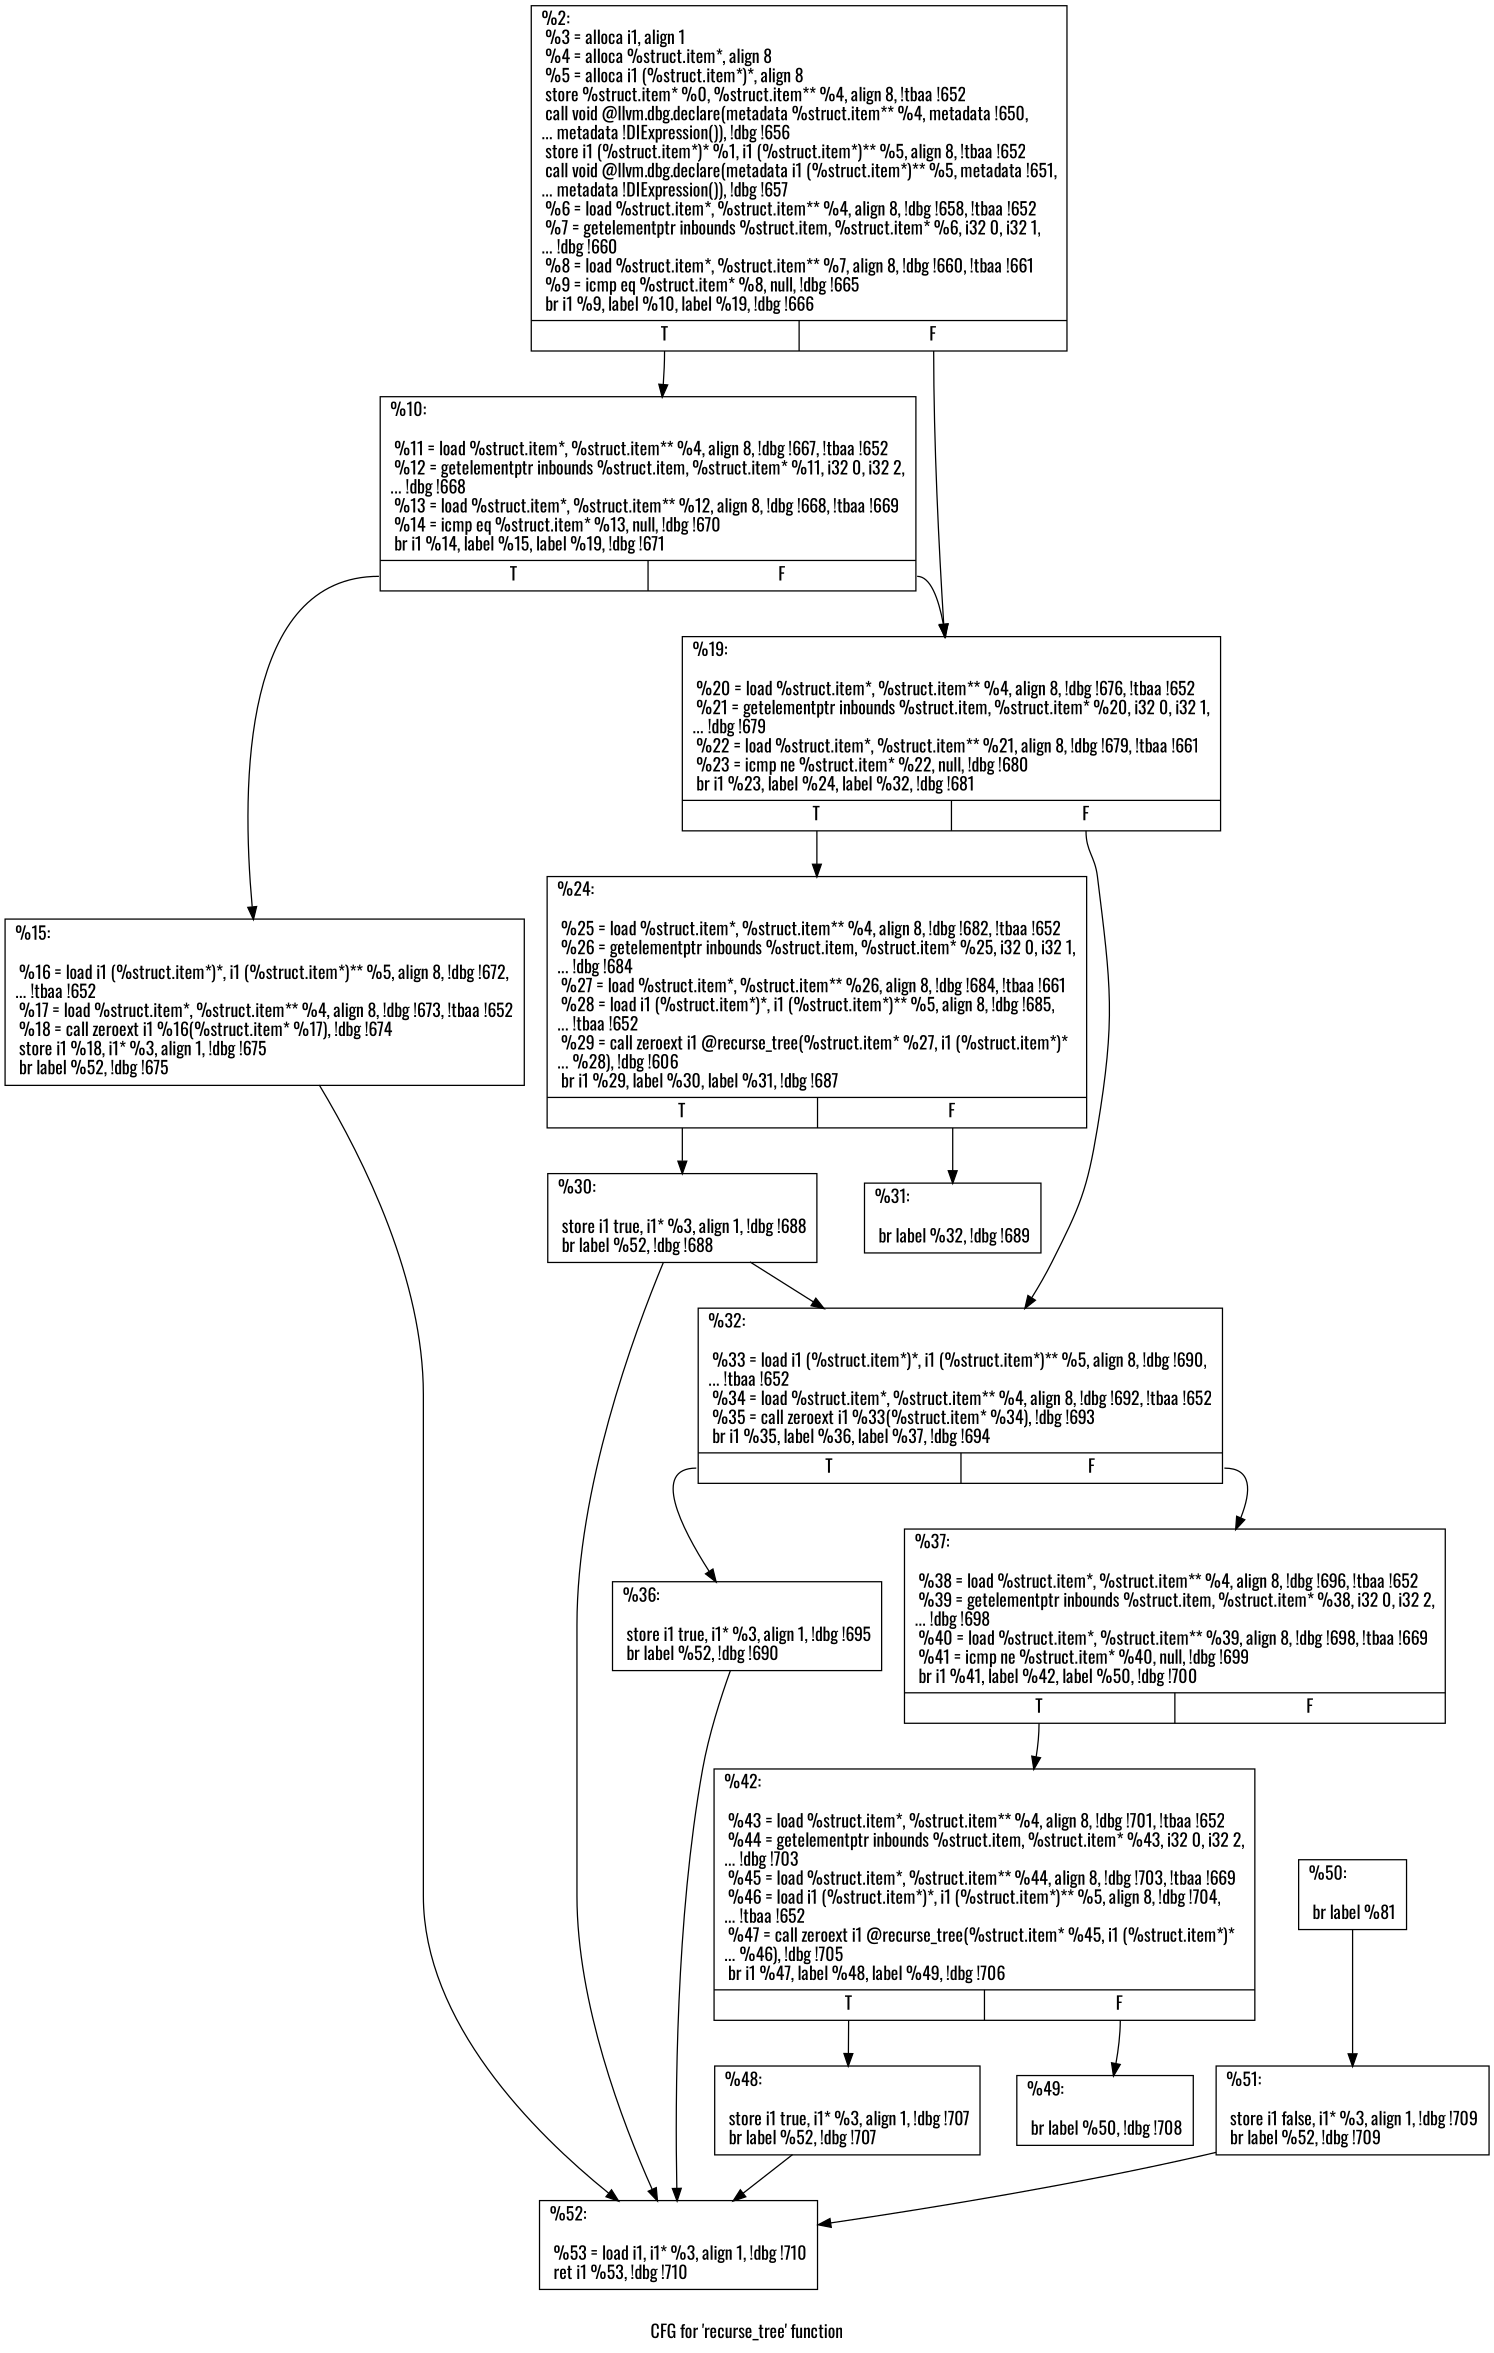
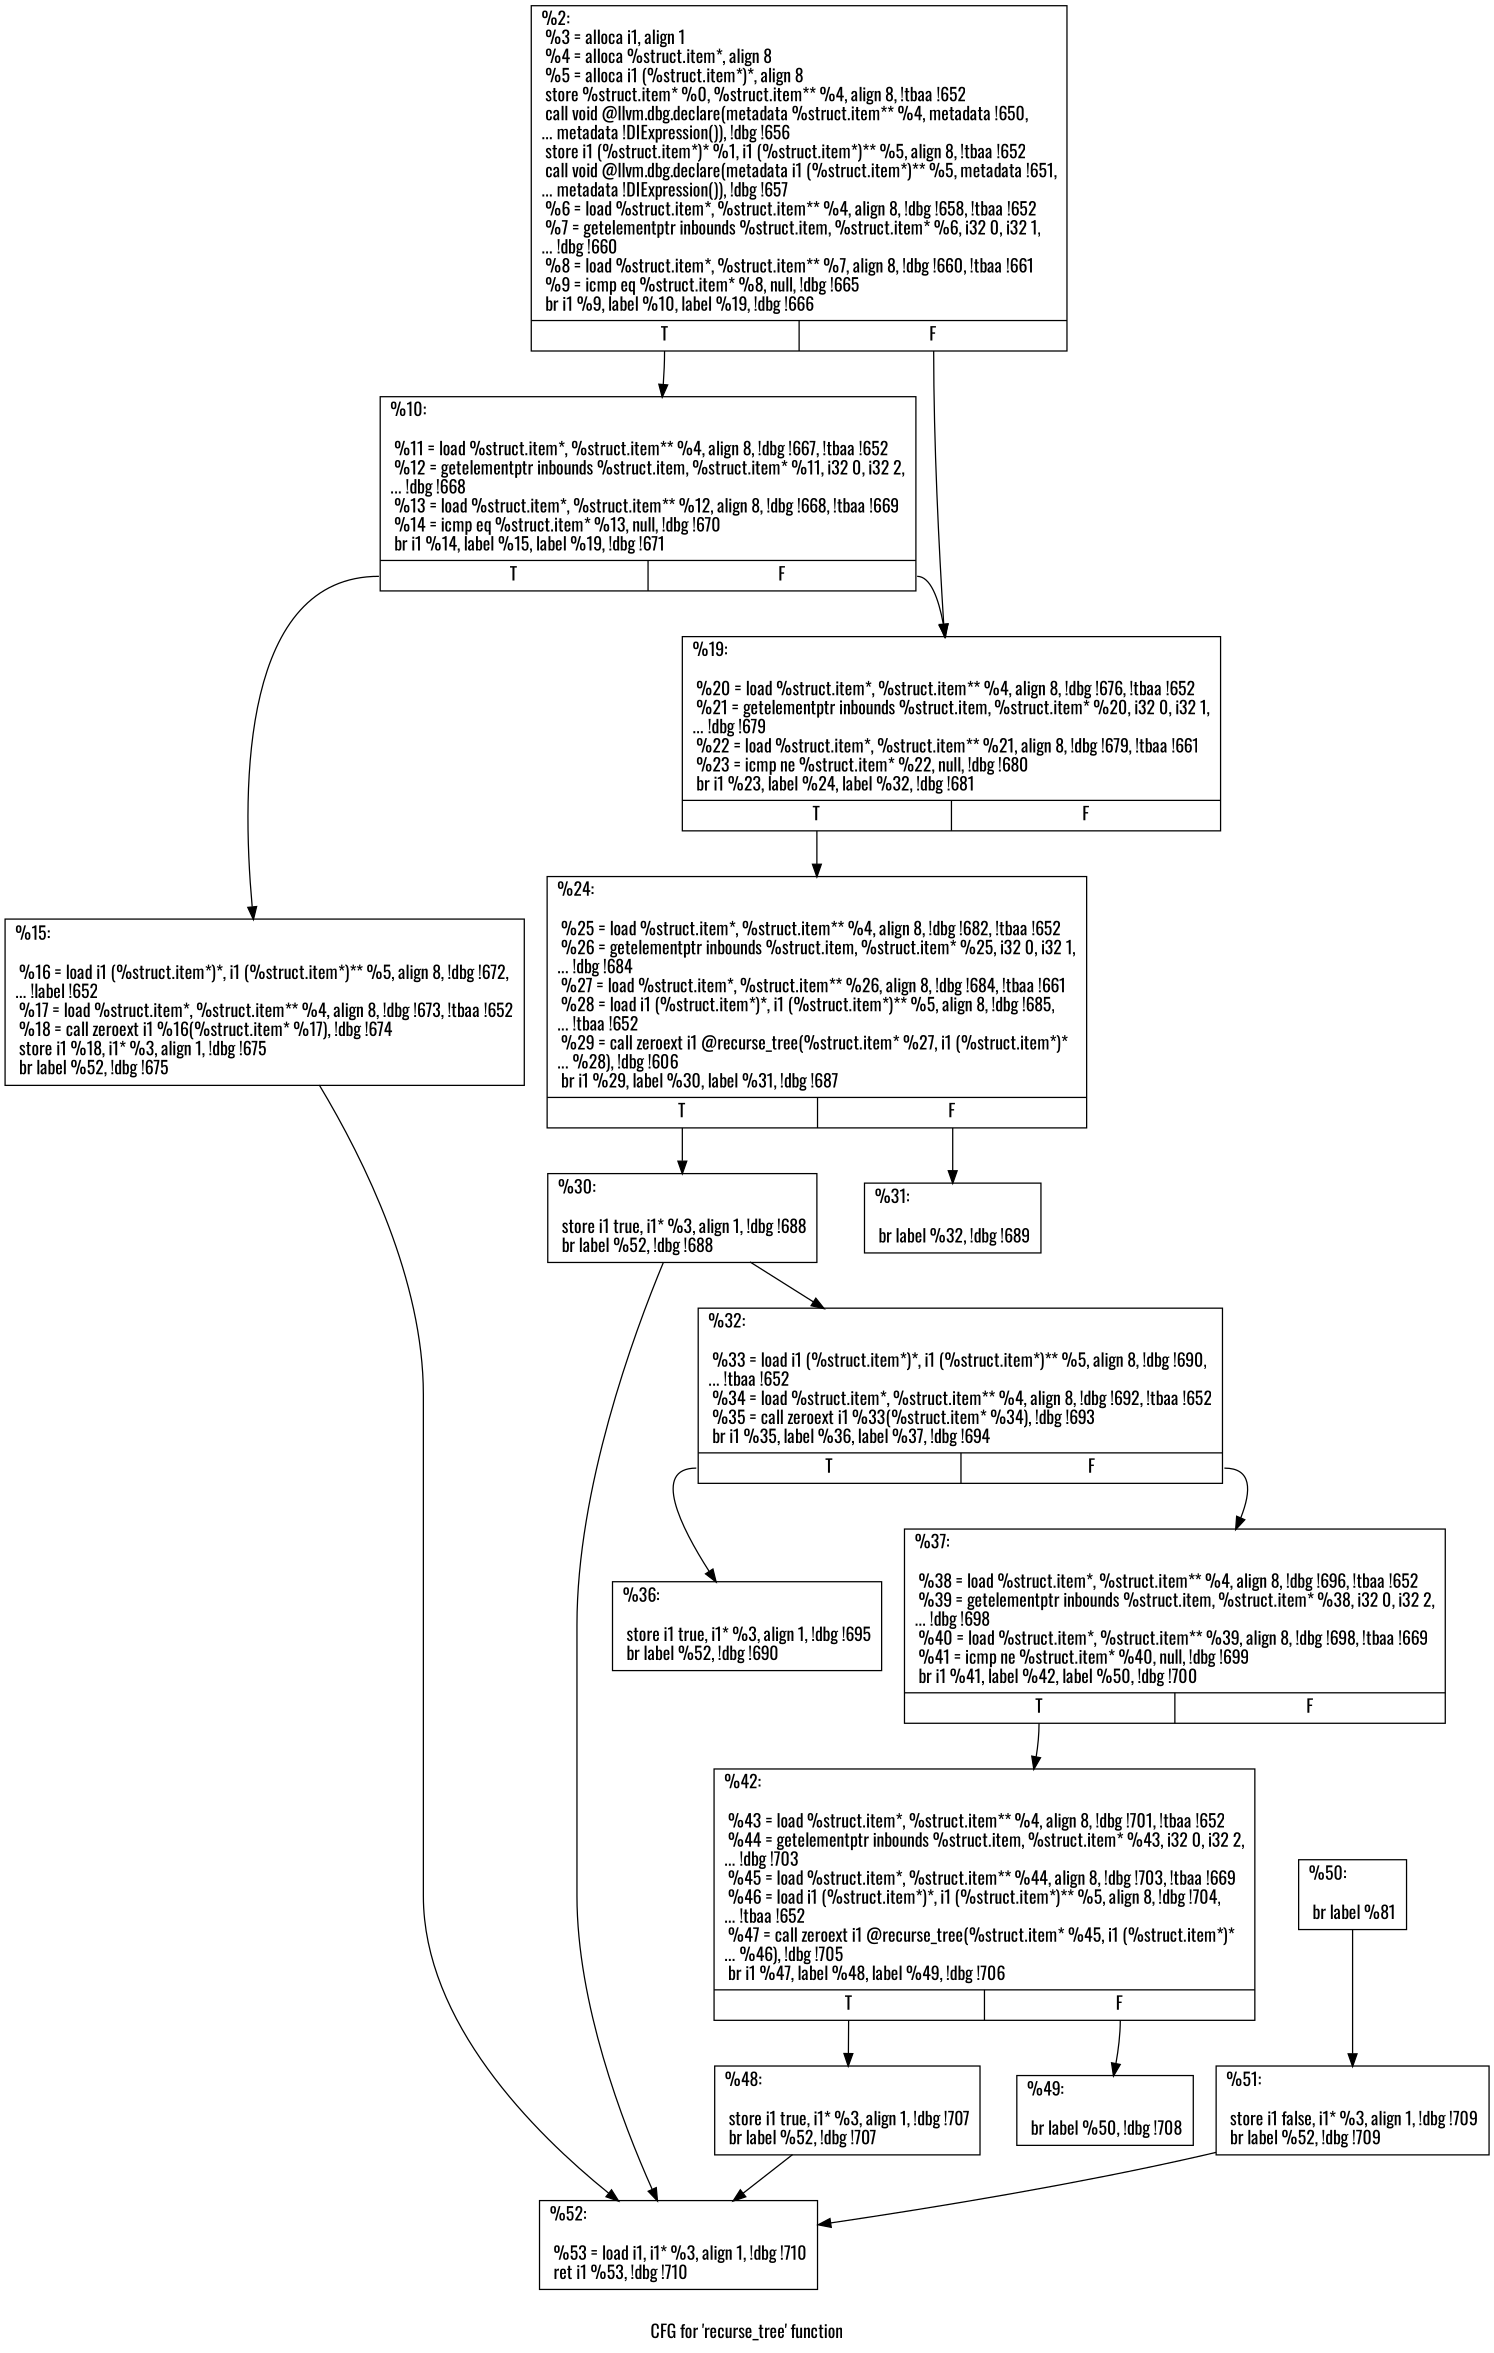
node "%15:": text "... !tbaa !652" -> "... !label !652"
edge "%19:" -> "%32:": removed
edge "%36:" -> "%52:": removed
